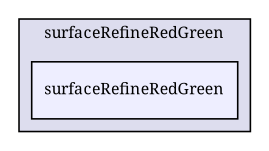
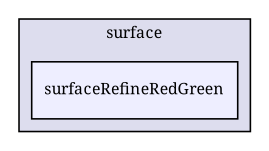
cluster "surfaceRefineRedGreen": label "surfaceRefineRedGreen" -> "surface"
